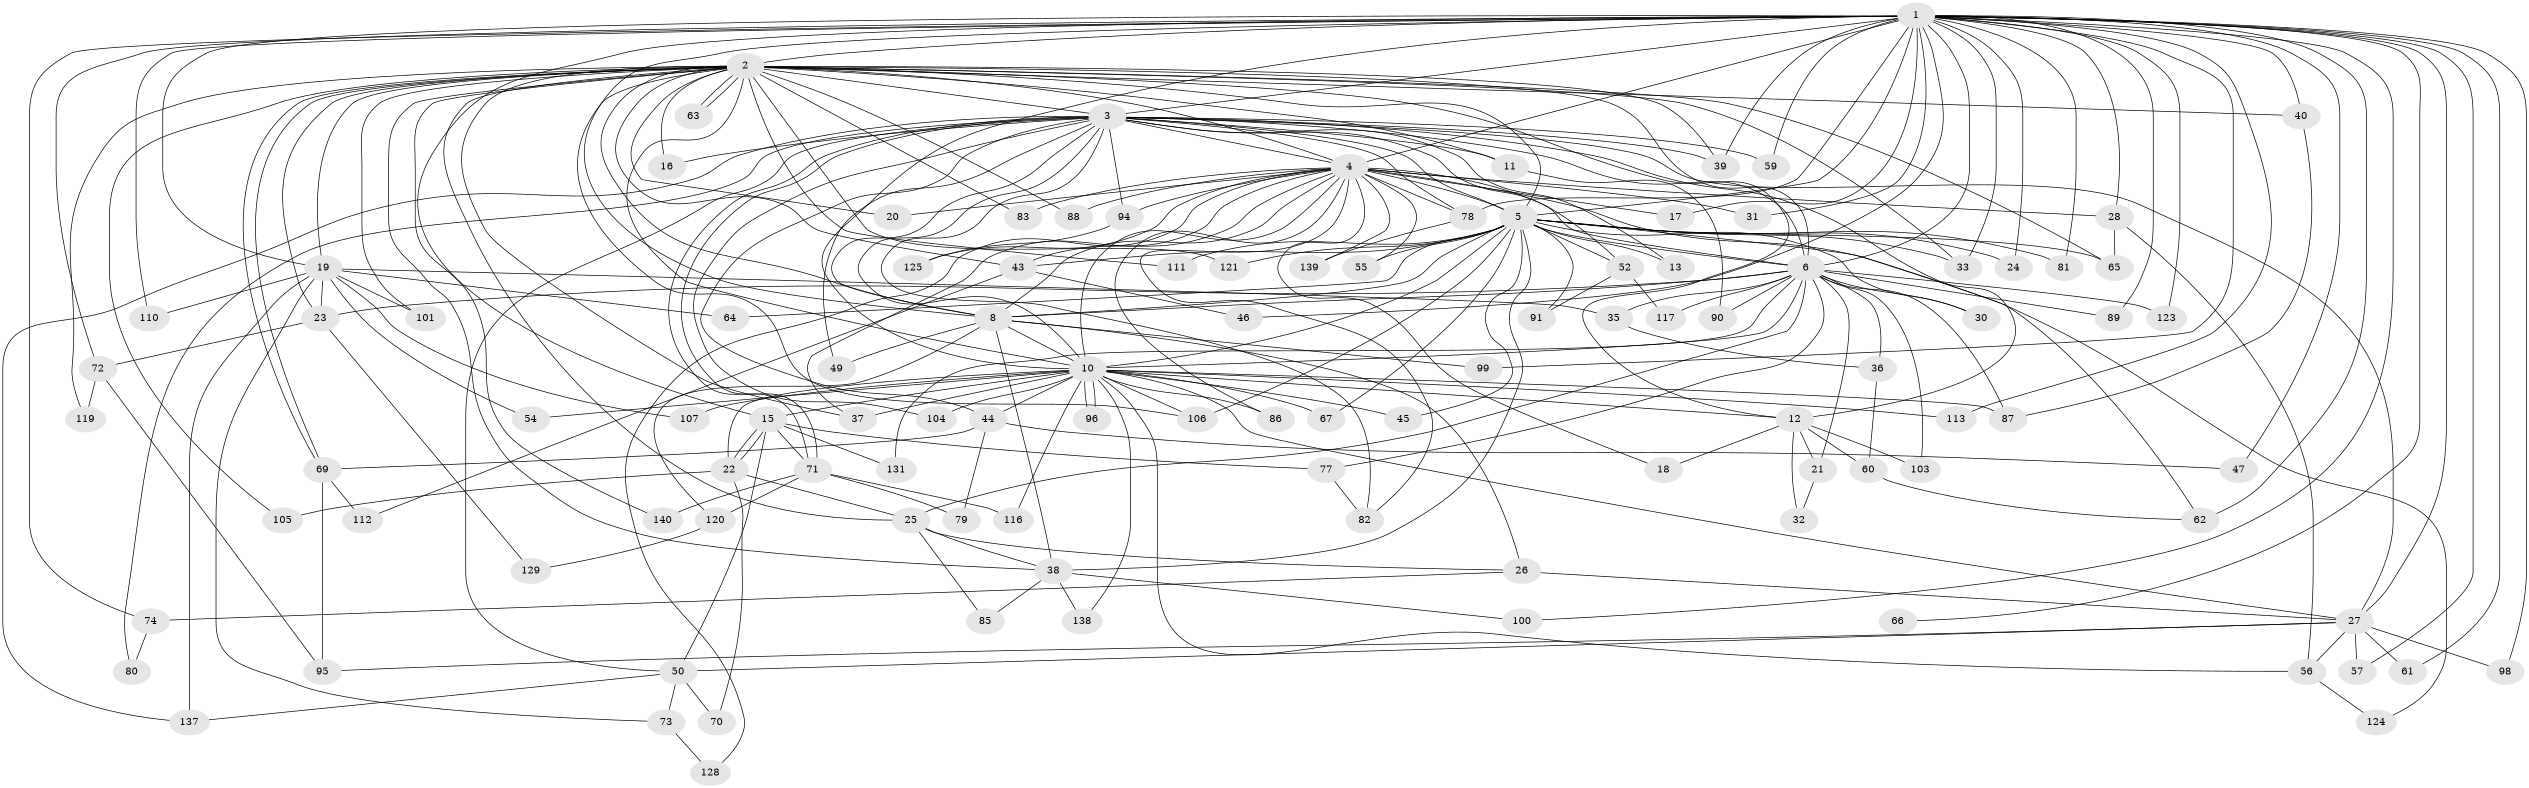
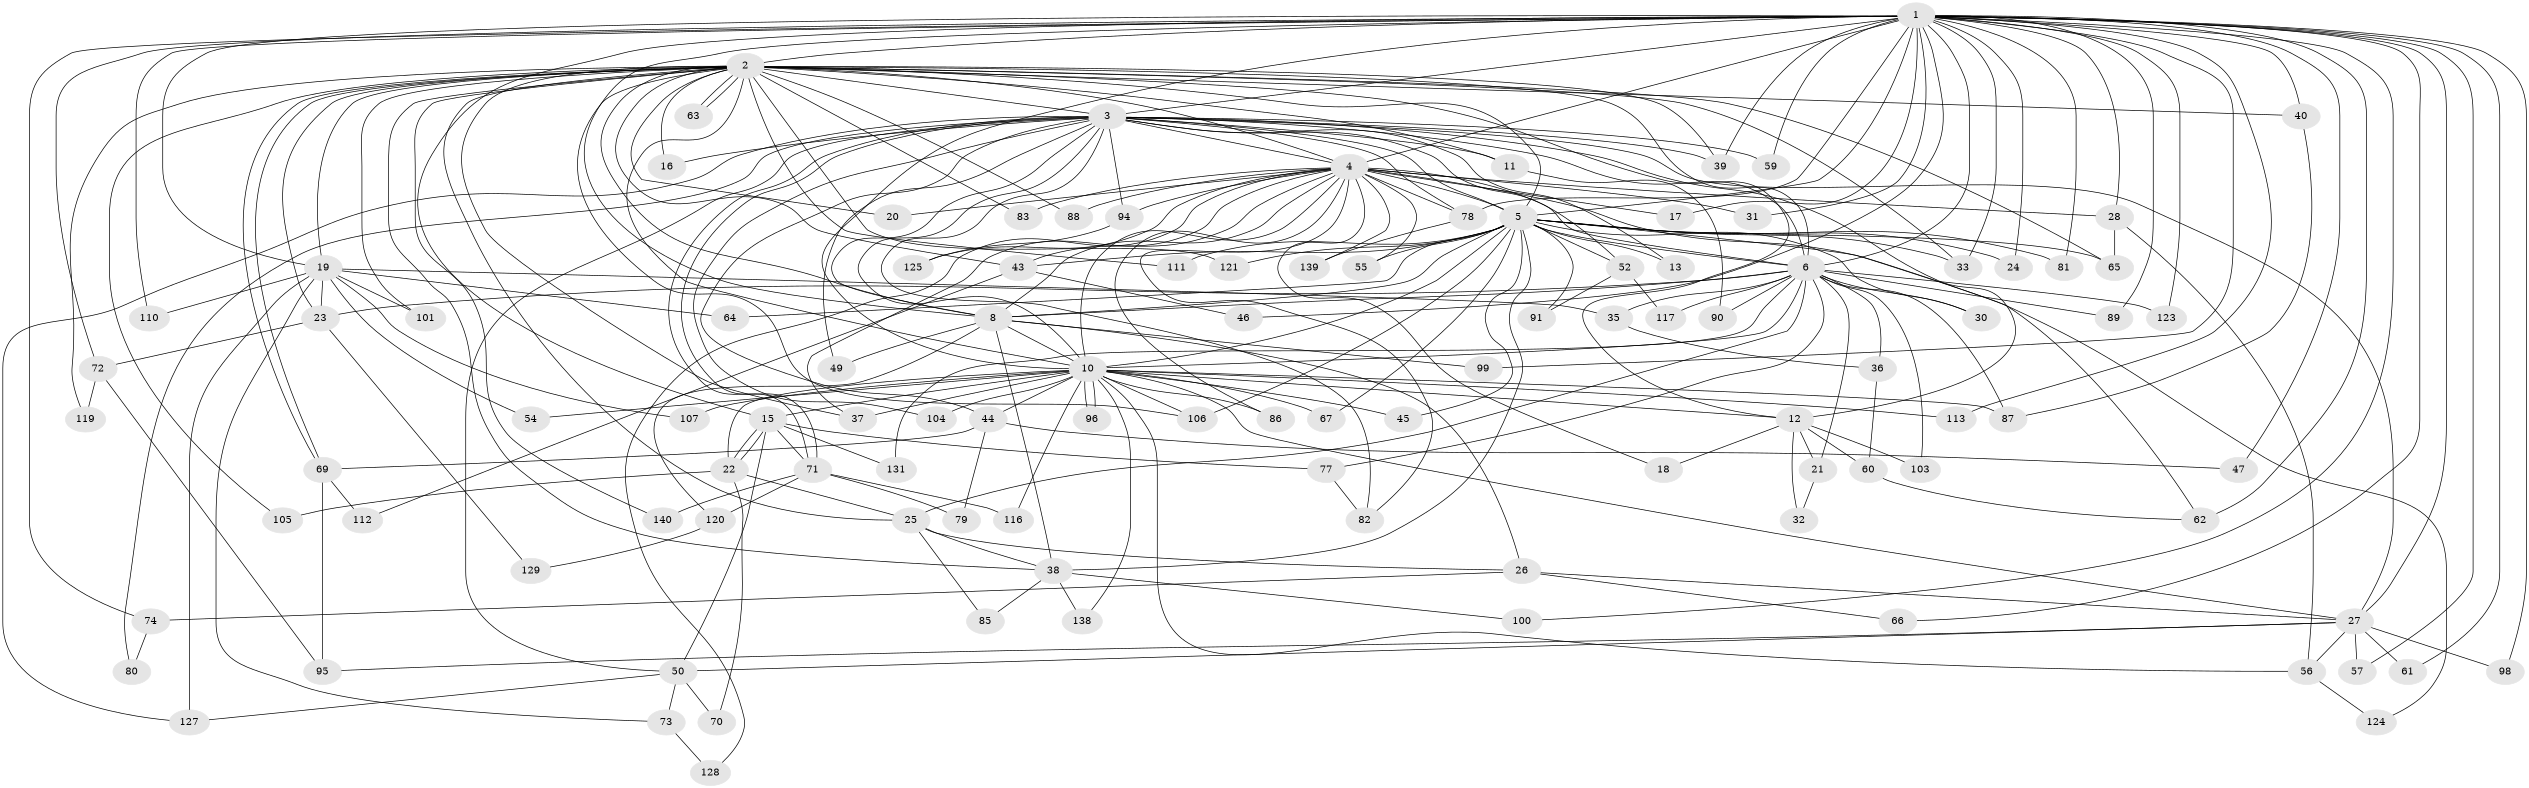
edge "26" -- "66": added
node "137": label "137" -> "127"
